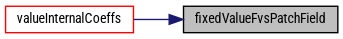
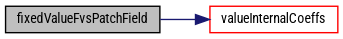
edge "valueInternalCoeffs" -> "fixedValueFvsPatchField": reversed
